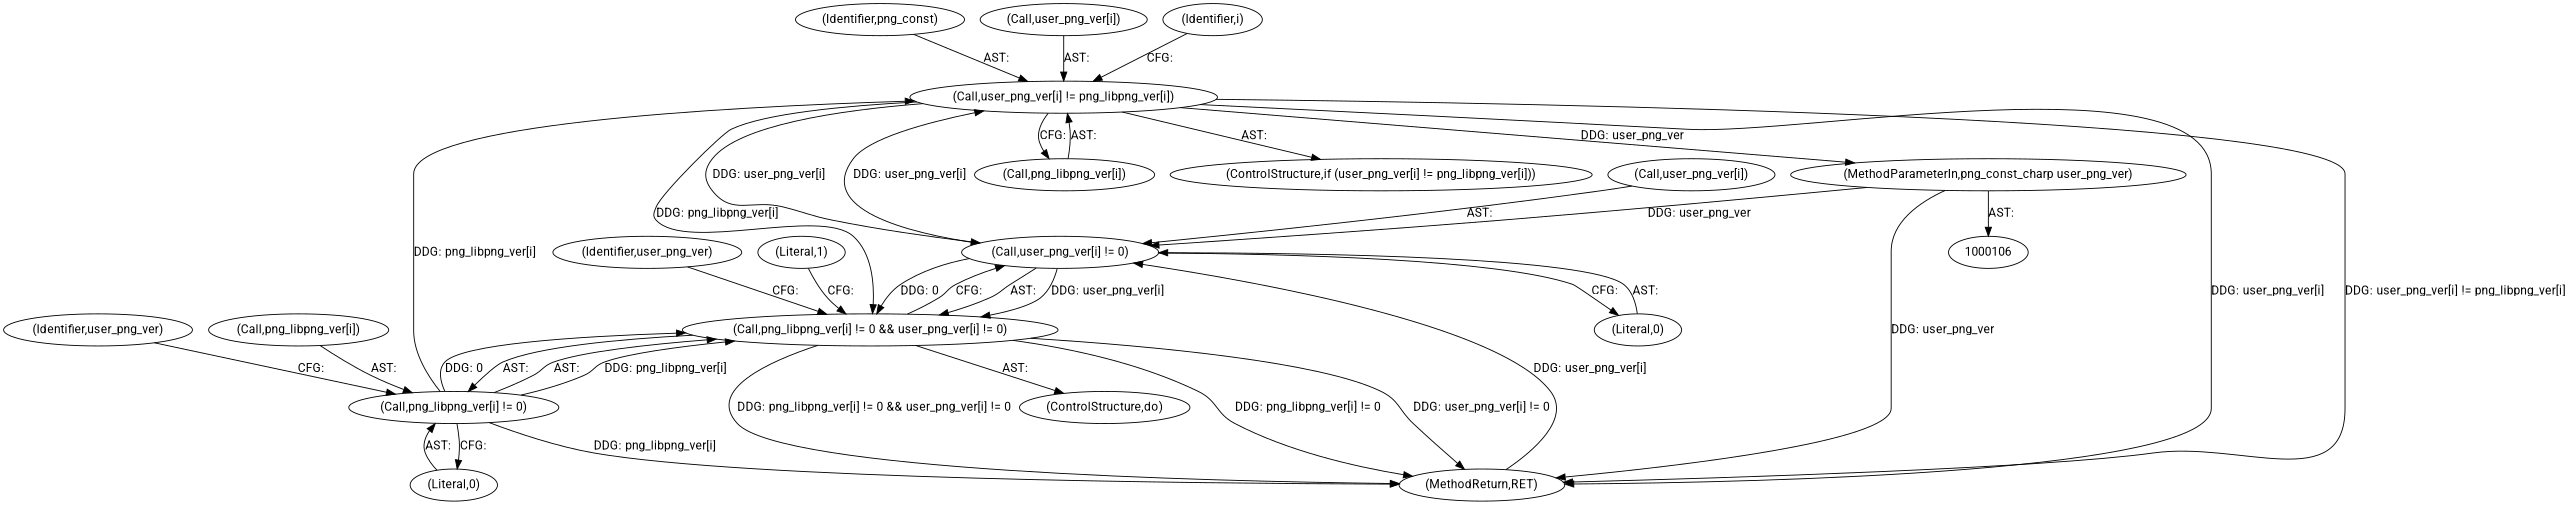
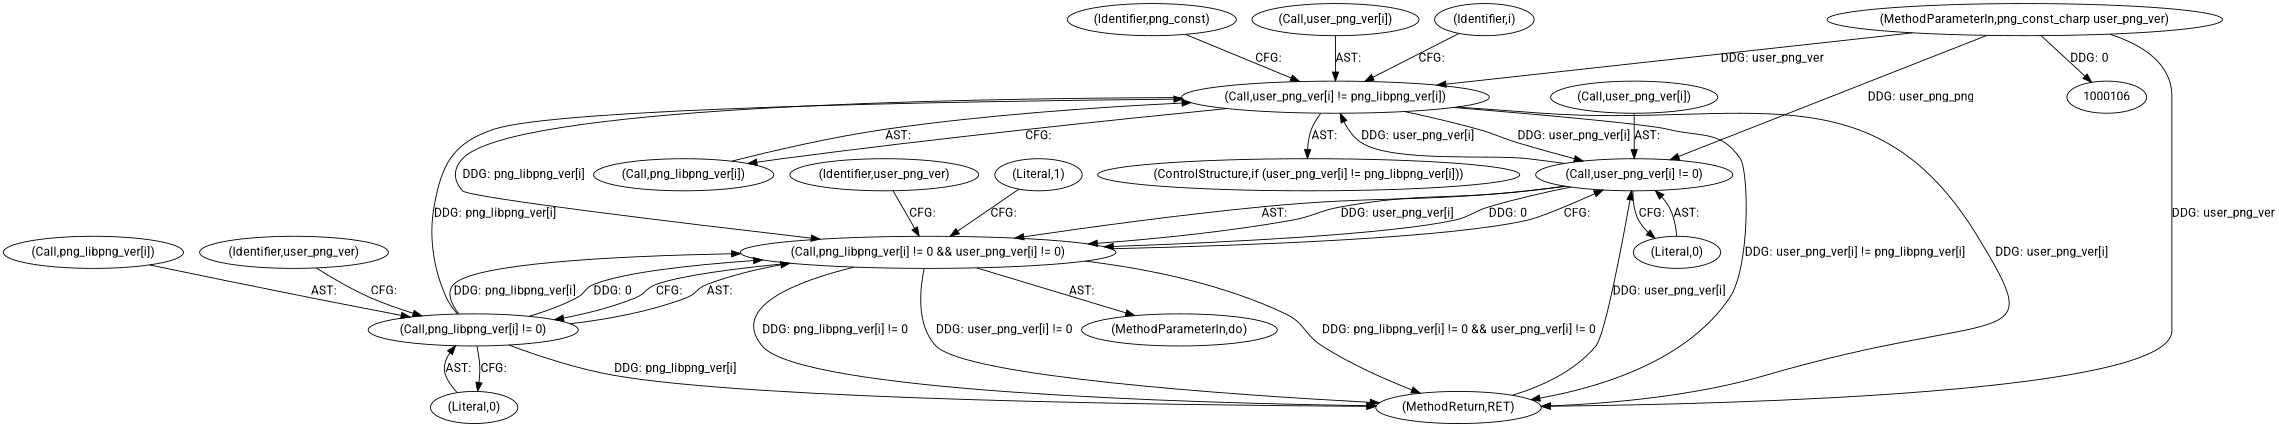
edge "(Identifier,png_const)" -> "(Call,user_png_ver[i] != png_libpng_ver[i])": label "AST: " -> "CFG: "
edge "(Call,user_png_ver[i] != png_libpng_ver[i])" -> "(MethodParameterIn,png_const_charp user_png_ver)": reversed
edge "(MethodParameterIn,png_const_charp user_png_ver)" -> "(Call,user_png_ver[i] != 0)": label "DDG: user_png_ver" -> "DDG: user_png_png"
edge "(MethodParameterIn,png_const_charp user_png_ver)" -> "1000106": label "AST: " -> "DDG: 0"
edge "(Call,png_libpng_ver[i] != 0 && user_png_ver[i] != 0)" -> "(Call,png_libpng_ver[i] != 0)": label "AST: " -> "CFG: "
node "(ControlStructure,do)": label "(ControlStructure,do)" -> "(MethodParameterIn,do)"
